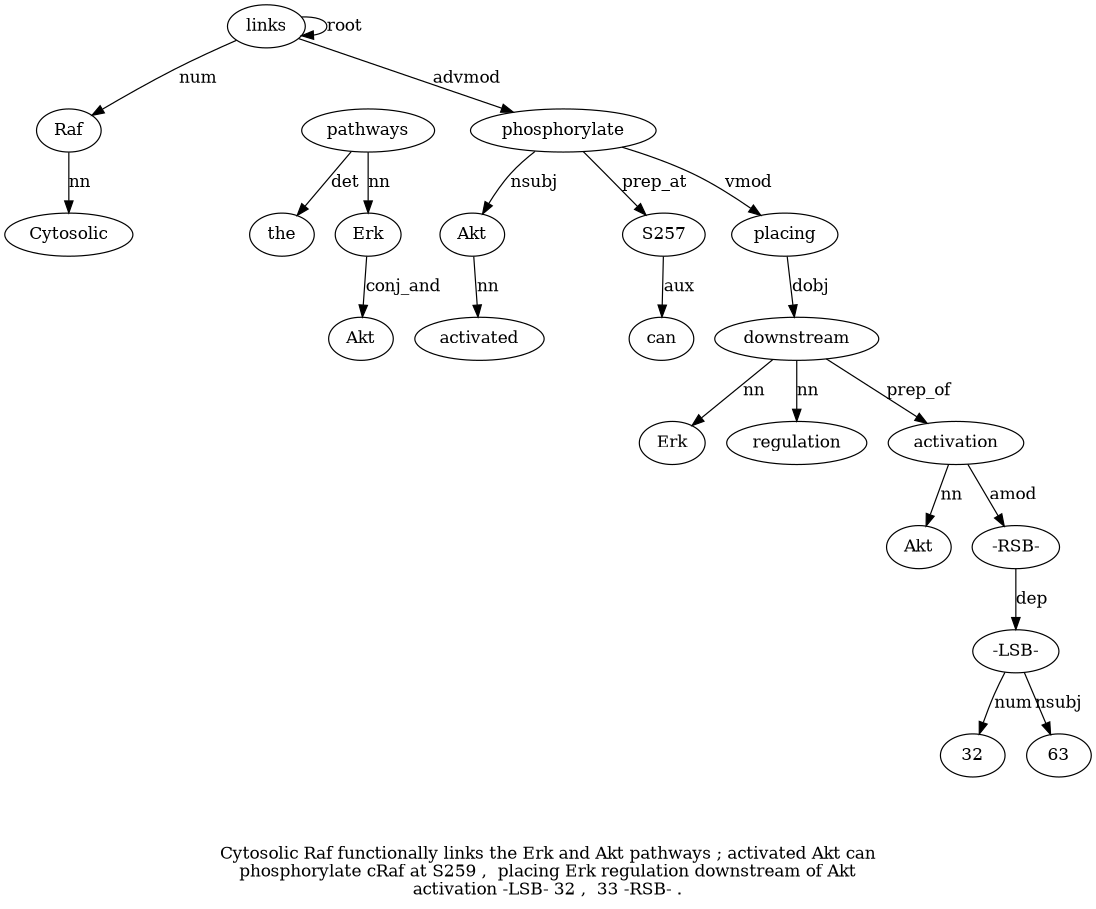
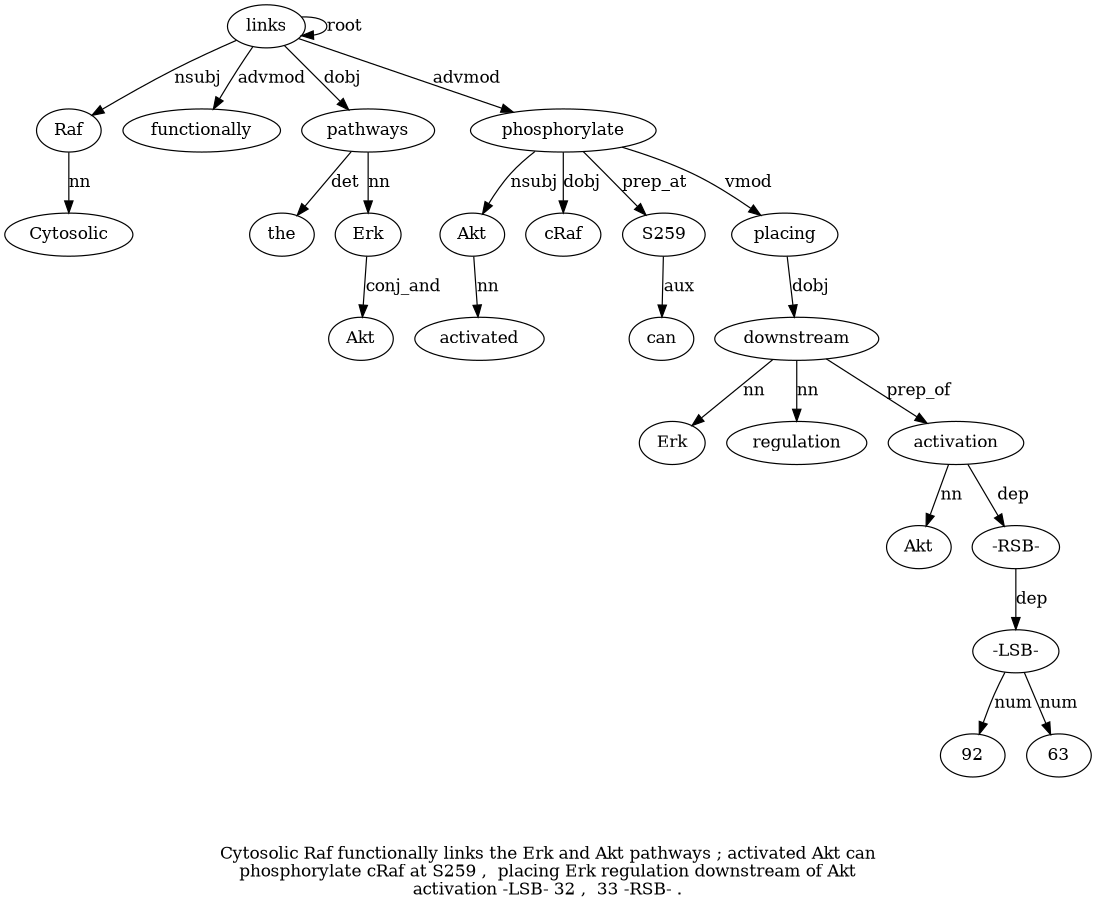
edge "links" -> "pathways": added, label "dobj"
edge "links" -> "Raf": label "num" -> "nsubj"
node "functionally": added
node "cRaf": added
node "S257": label "S257" -> "S259"
edge "activation" -> "-RSB-": label "amod" -> "dep"
edge "-LSB-" -> "63": label "nsubj" -> "num"
node "32": label "32" -> "92"
